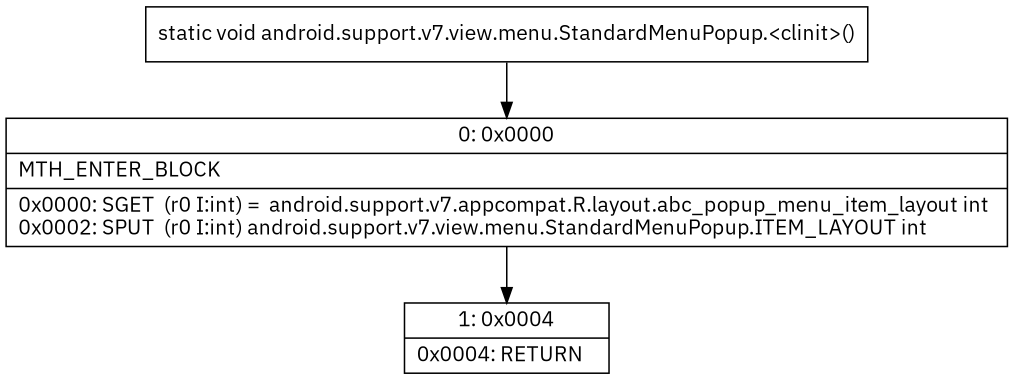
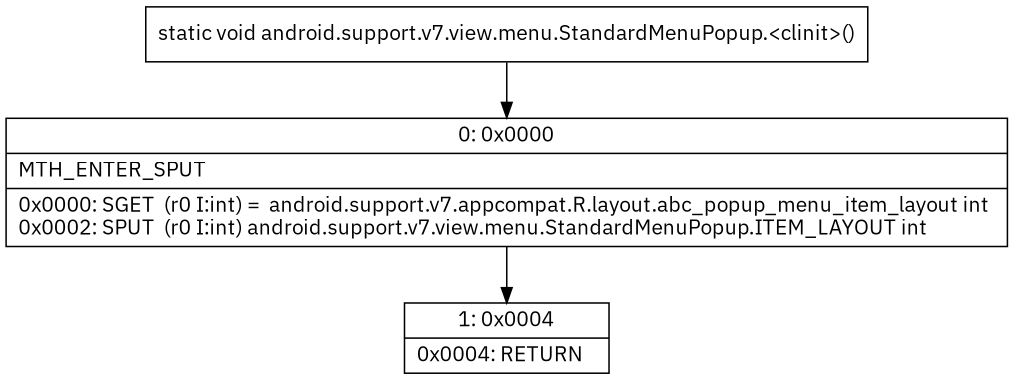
node "0: 0x0000": text "MTH_ENTER_BLOCK" -> "MTH_ENTER_SPUT"
